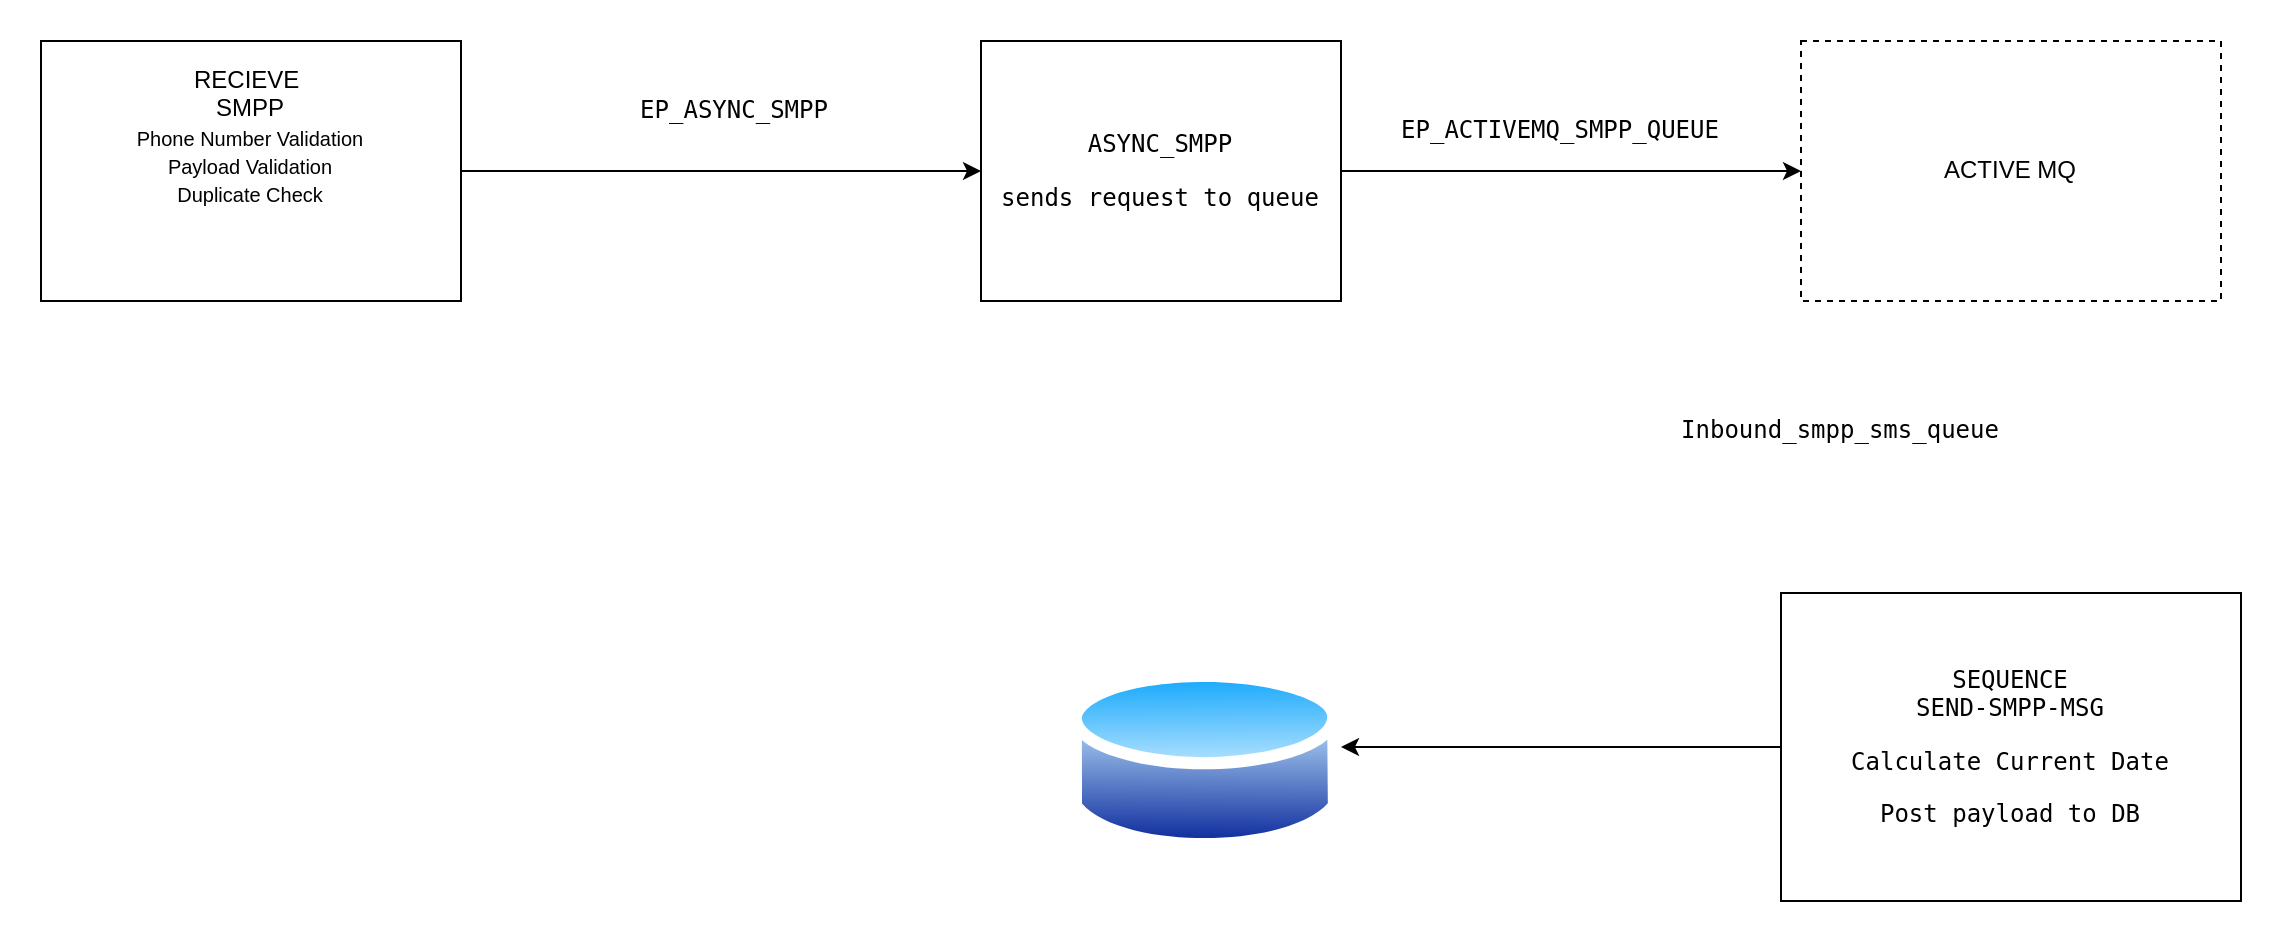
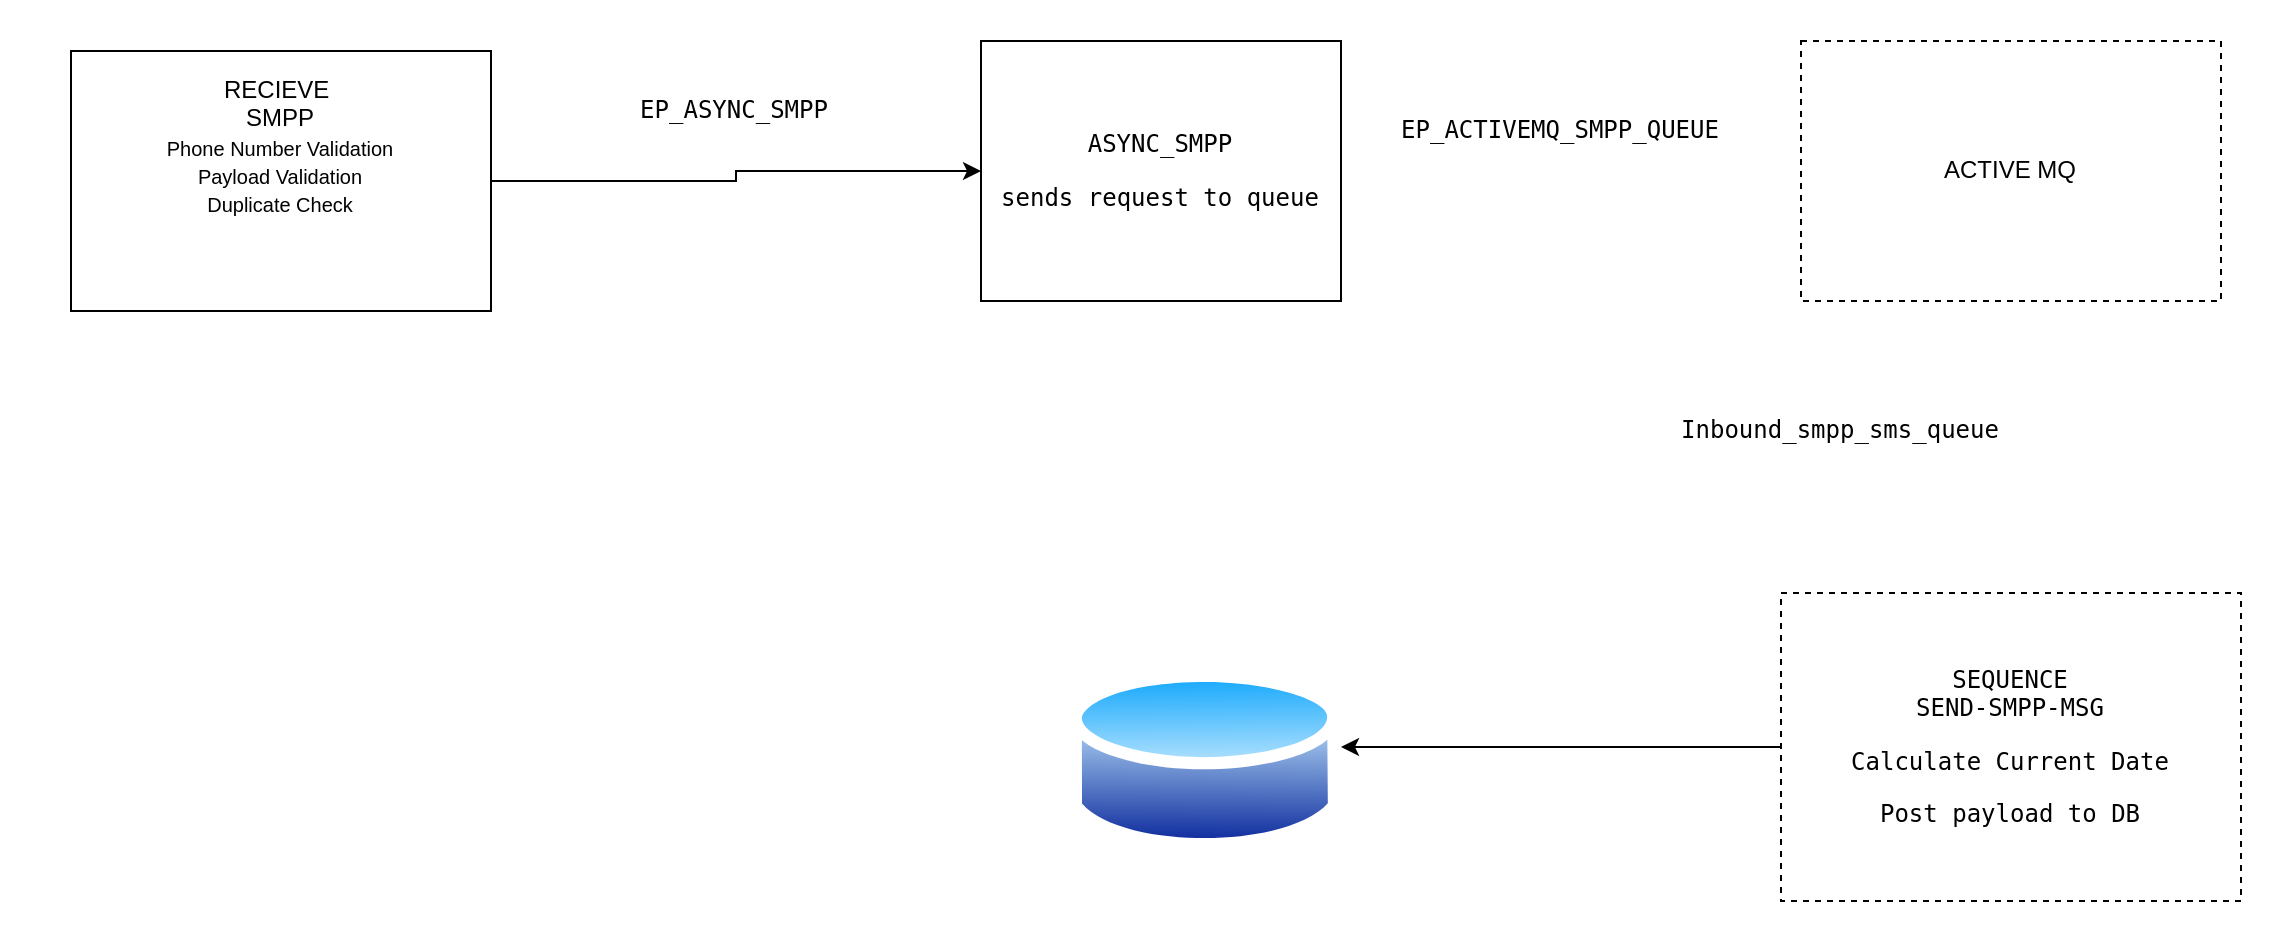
node "RECIEVE SMPP Phone Number Validation Payload Validation Duplicate Check": moved (251, 171) -> (281, 181)
edge "ASYNC_SMPPsends request to queue" -> "ACTIVE MQ": removed
node "SEQUENCE SEND-SMPP-MSGCalculate Current DatePost payload to DB": style solid -> dashed
